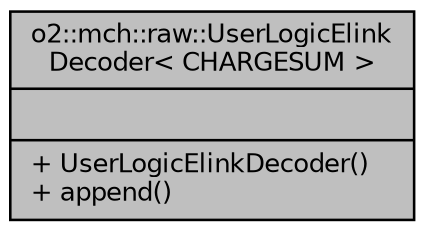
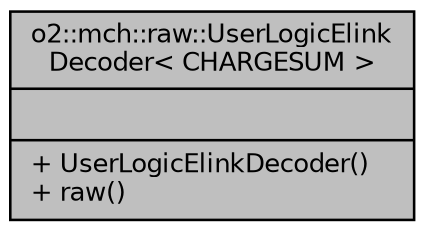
node "o2::mch::raw::UserLogicElink": text "+ append()" -> "+ raw()"
